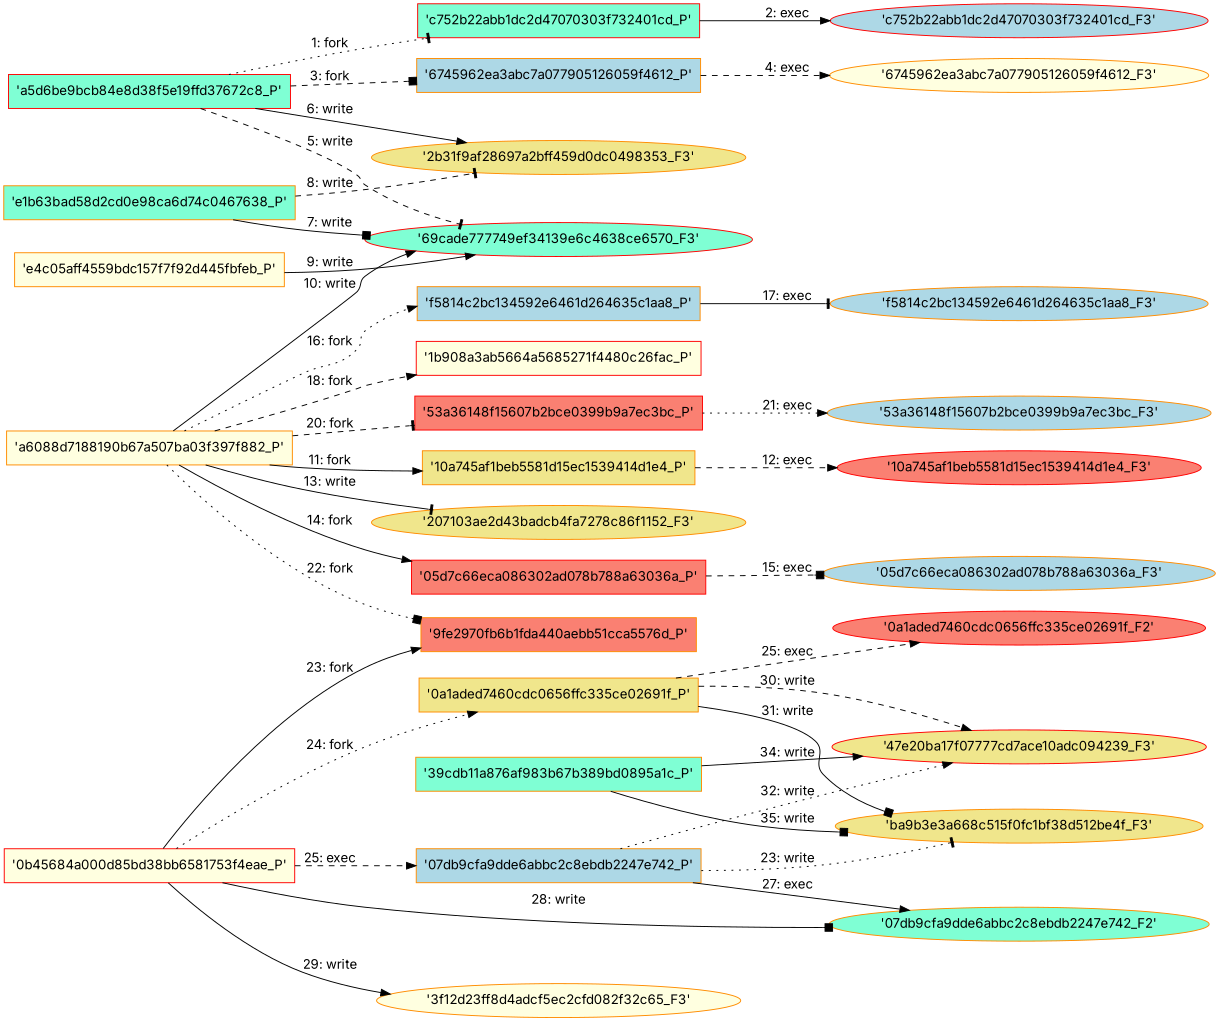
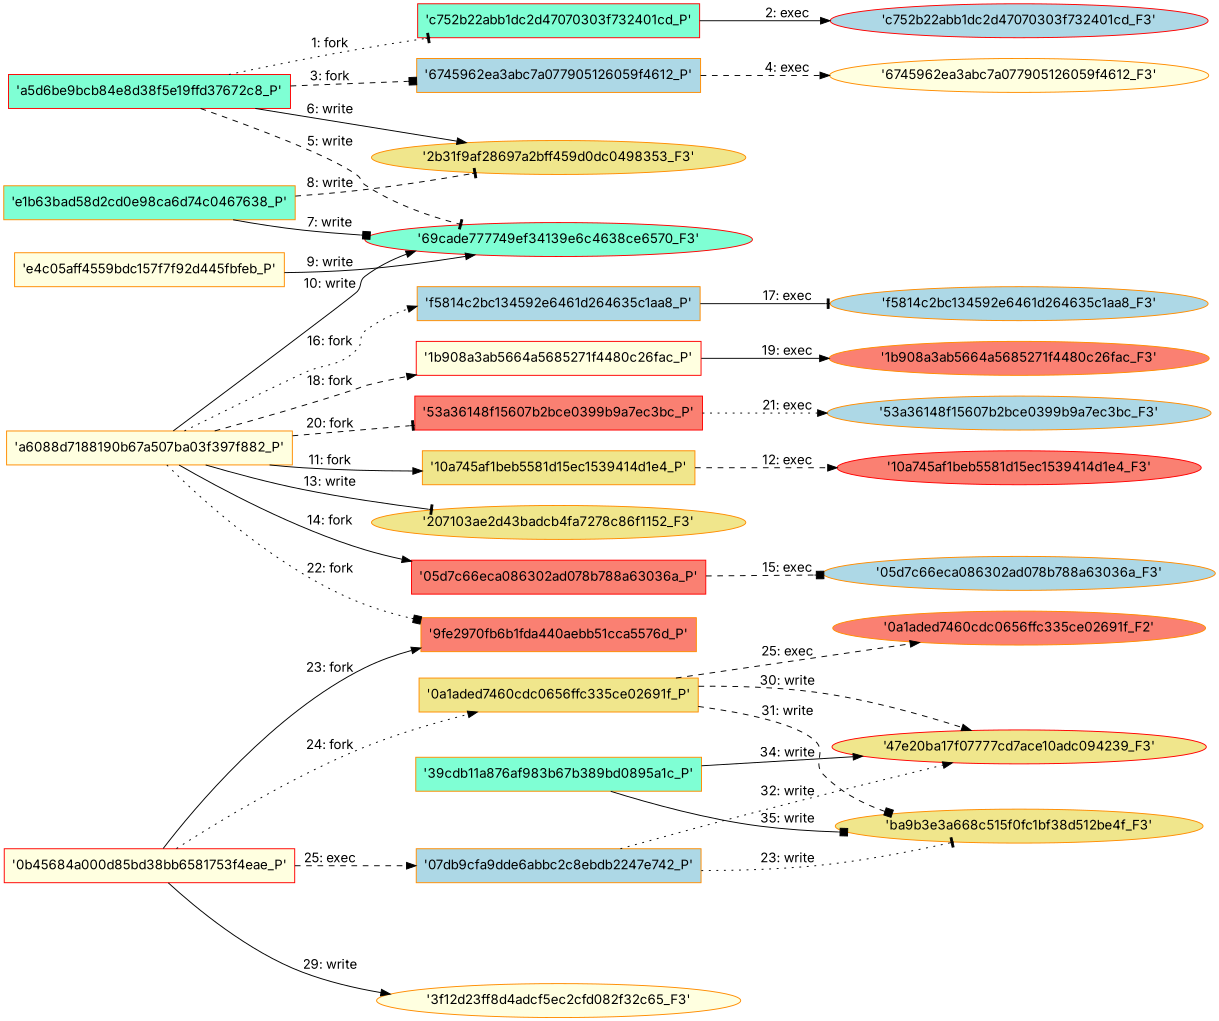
node "'1b908a3ab5664a5685271f4480c26fac_F3'": added
node "'0a1aded7460cdc0656ffc335ce02691f_F2'": color red -> darkorange
edge "'0a1aded7460cdc0656ffc335ce02691f_P'" -> "'ba9b3e3a668c515f0fc1bf38d512be4f_F3'": style solid -> dashed
node "'07db9cfa9dde6abbc2c8ebdb2247e742_F2'": removed
